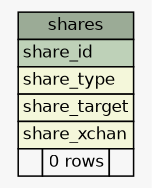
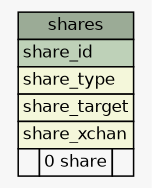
node "shares": text "0 rows" -> "0 share"
